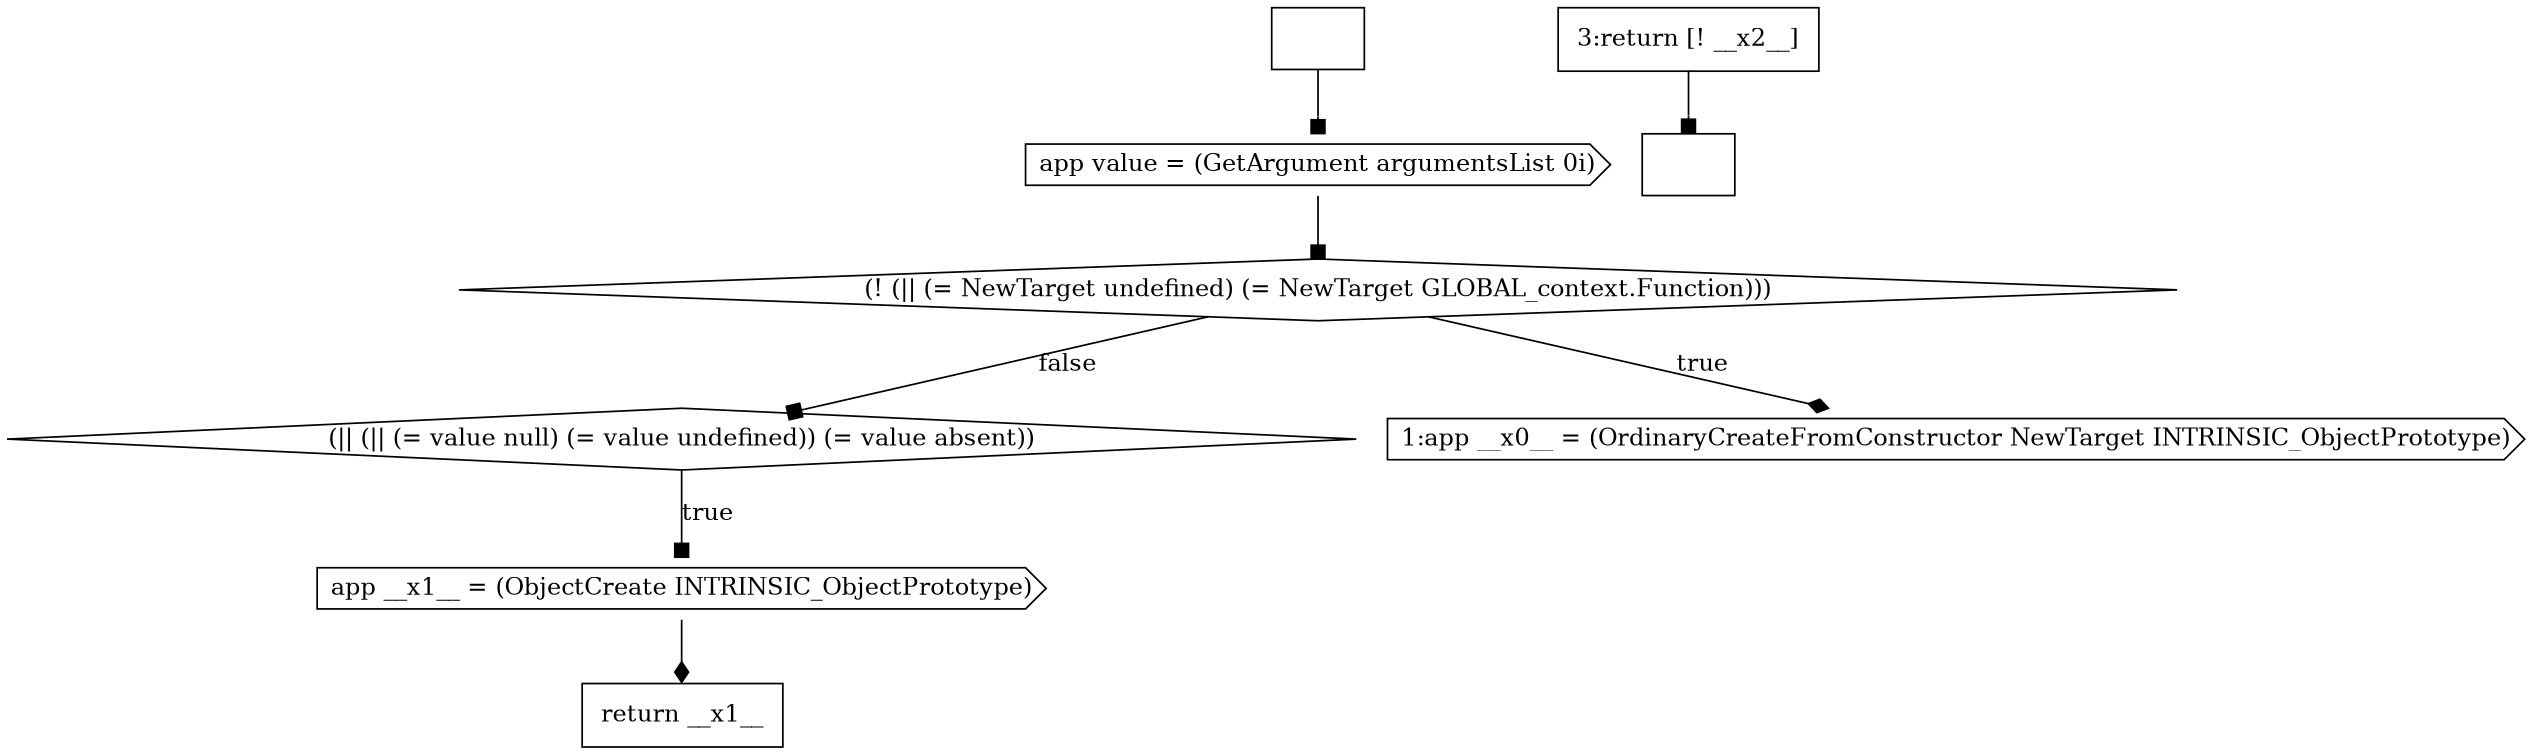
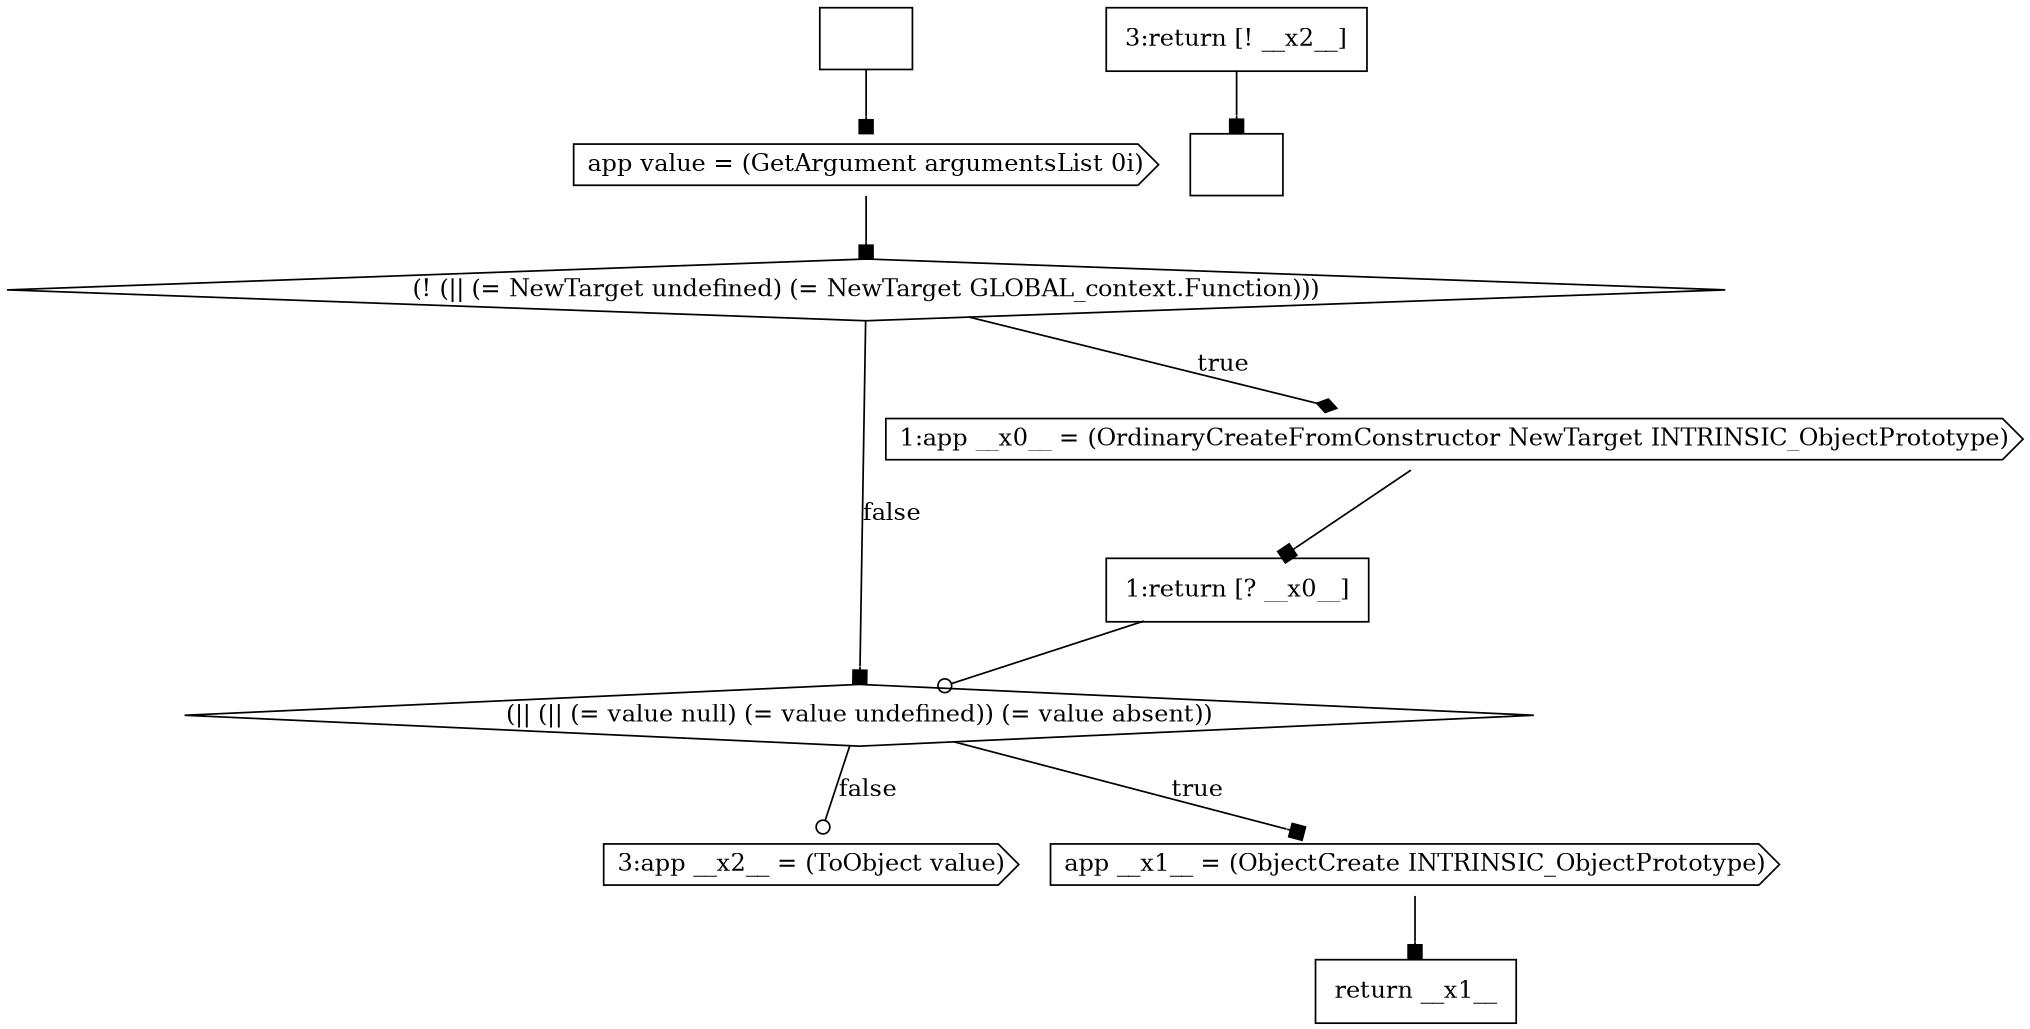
node "1:return [? __x0__]": added
edge "app __x1__ = (ObjectCreate INTRINSIC_ObjectPrototype)" -> "return __x1__": arrowhead diamond -> box
node "3:app __x2__ = (ToObject value)": added
